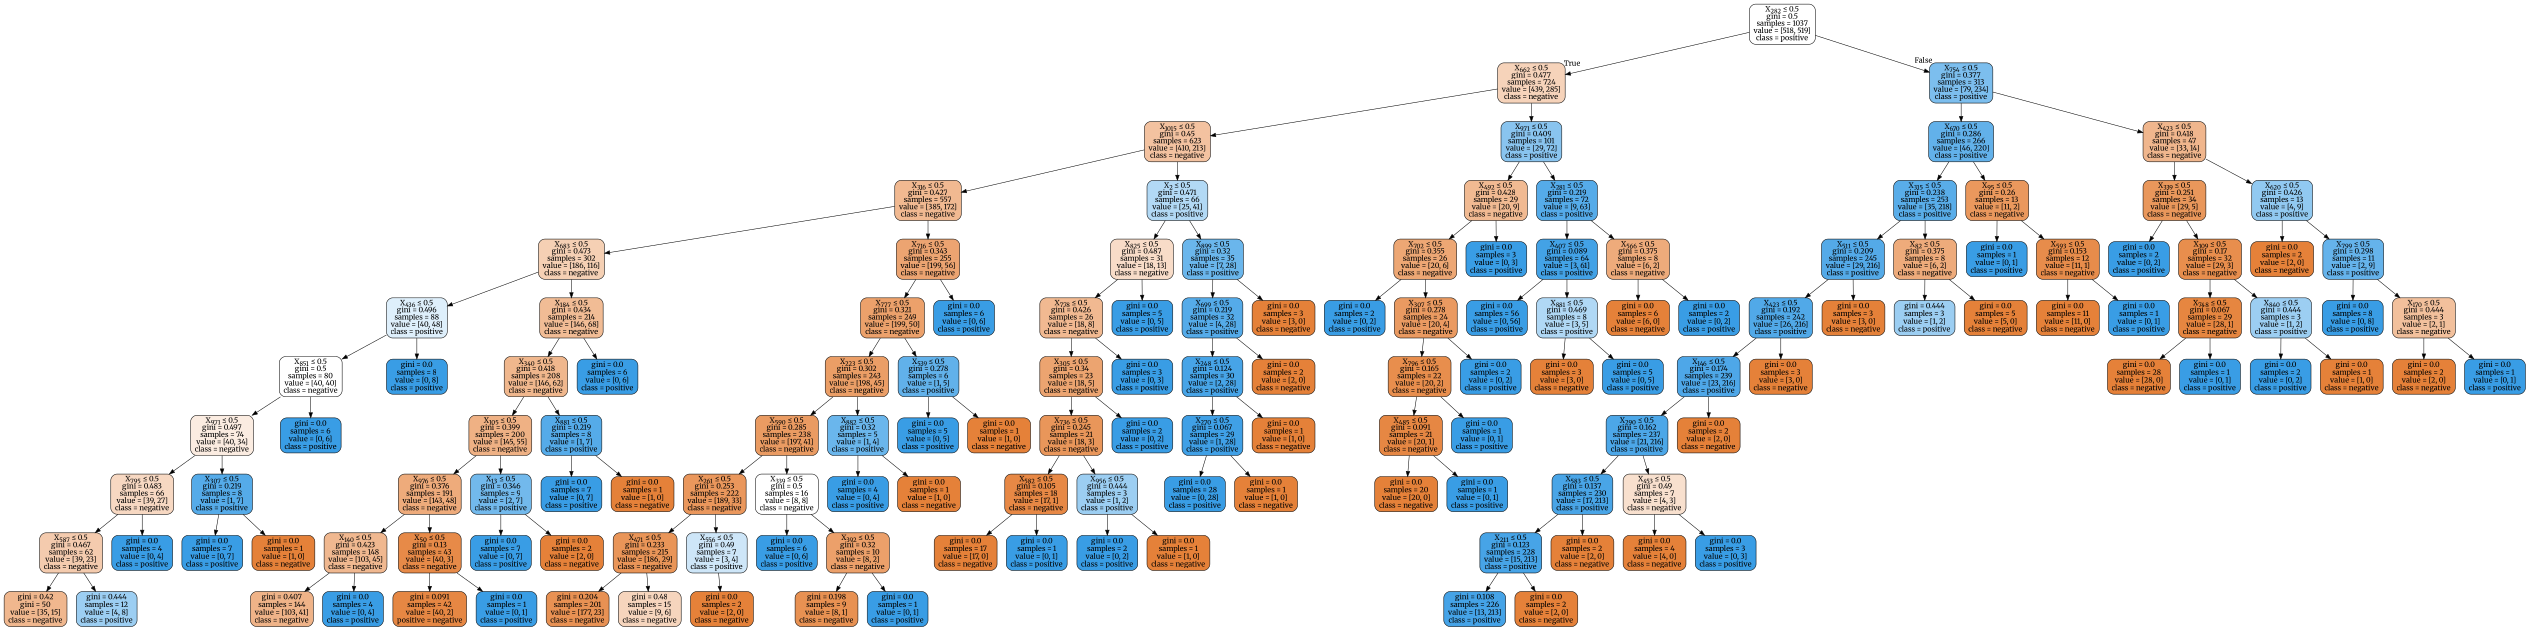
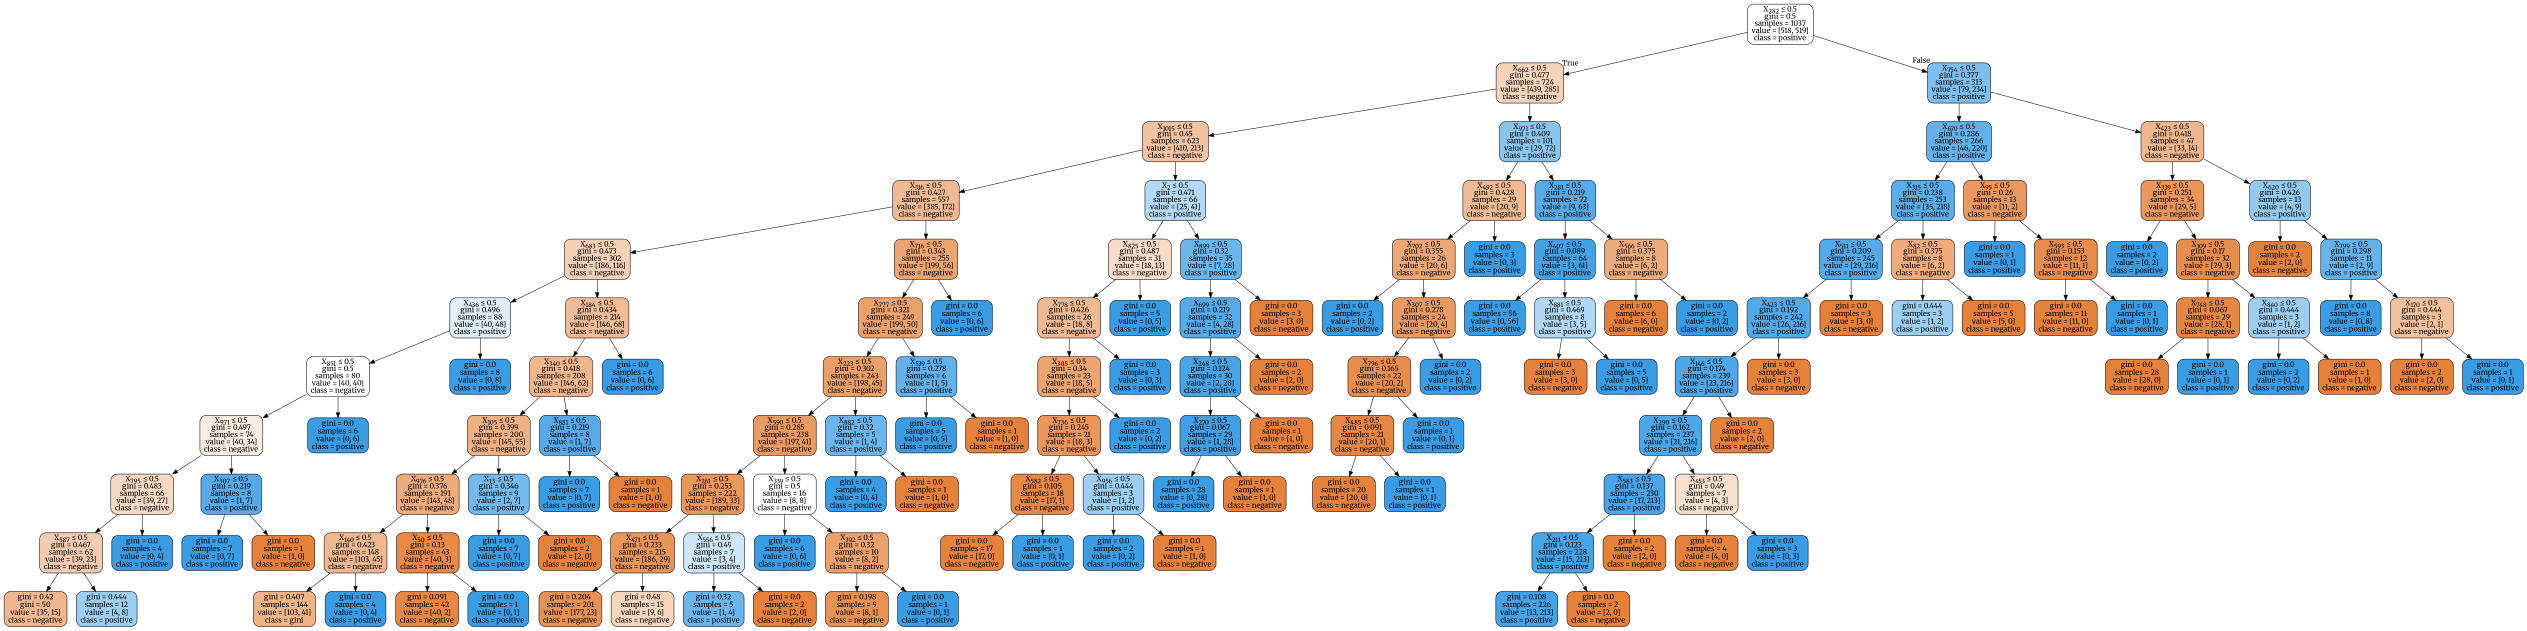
node "gini = 0.32": added
node "gini = 0.407": text "class = negative" -> "class = gini"
node "gini = 0.091": text "positive = negative" -> "class = negative"
